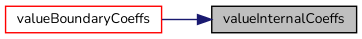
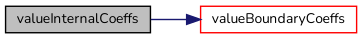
edge "valueBoundaryCoeffs" -> "valueInternalCoeffs": reversed
